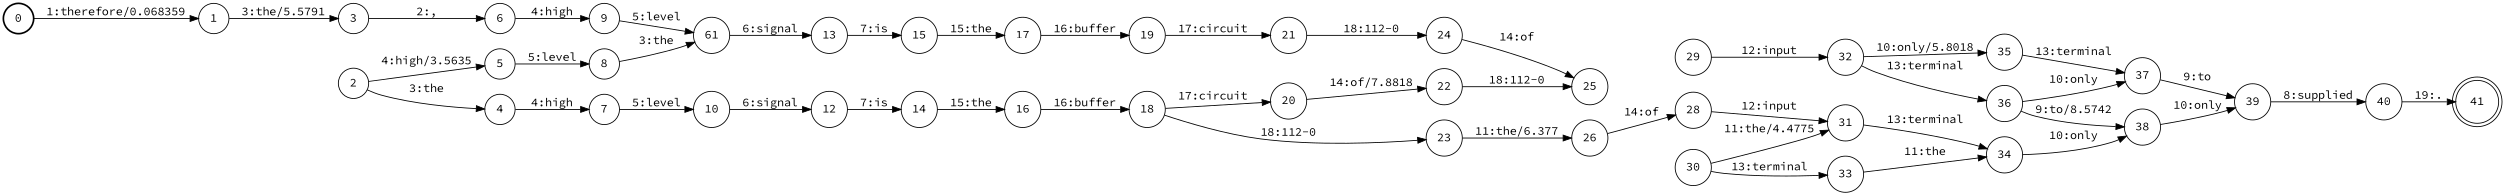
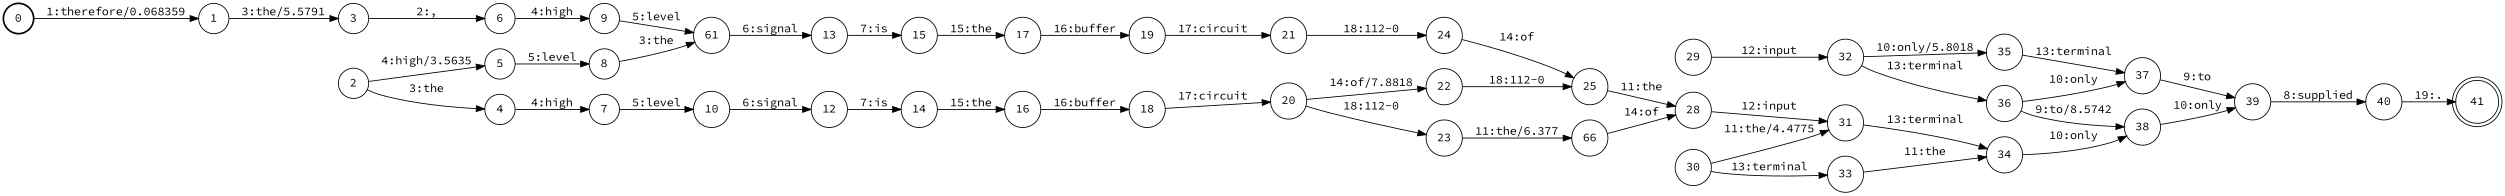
edge "25" -> "28": added, label "11:the"
node "26": label "26" -> "66"
edge "18" -> "23": now "20" -> "23"
